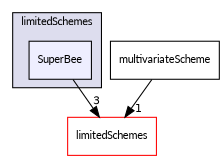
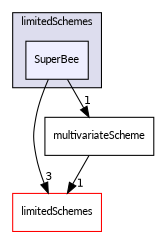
edge "SuperBee" -> "multivariateScheme": added
